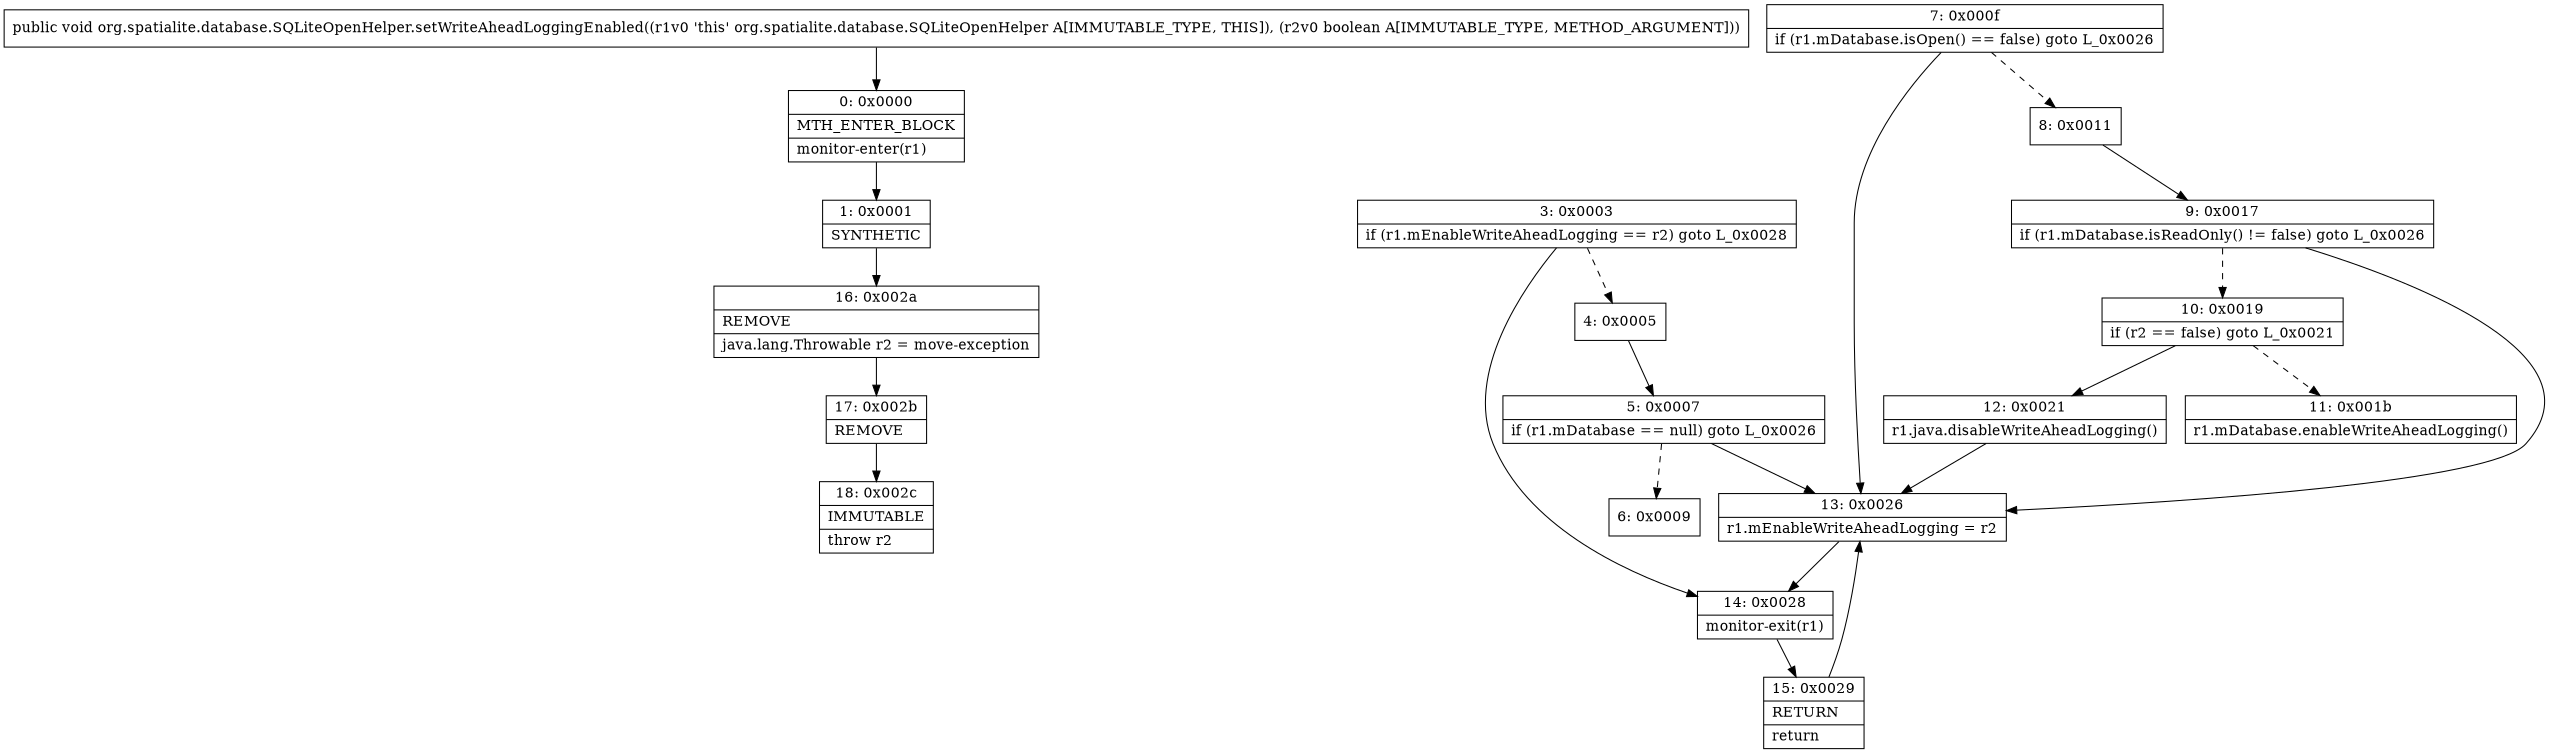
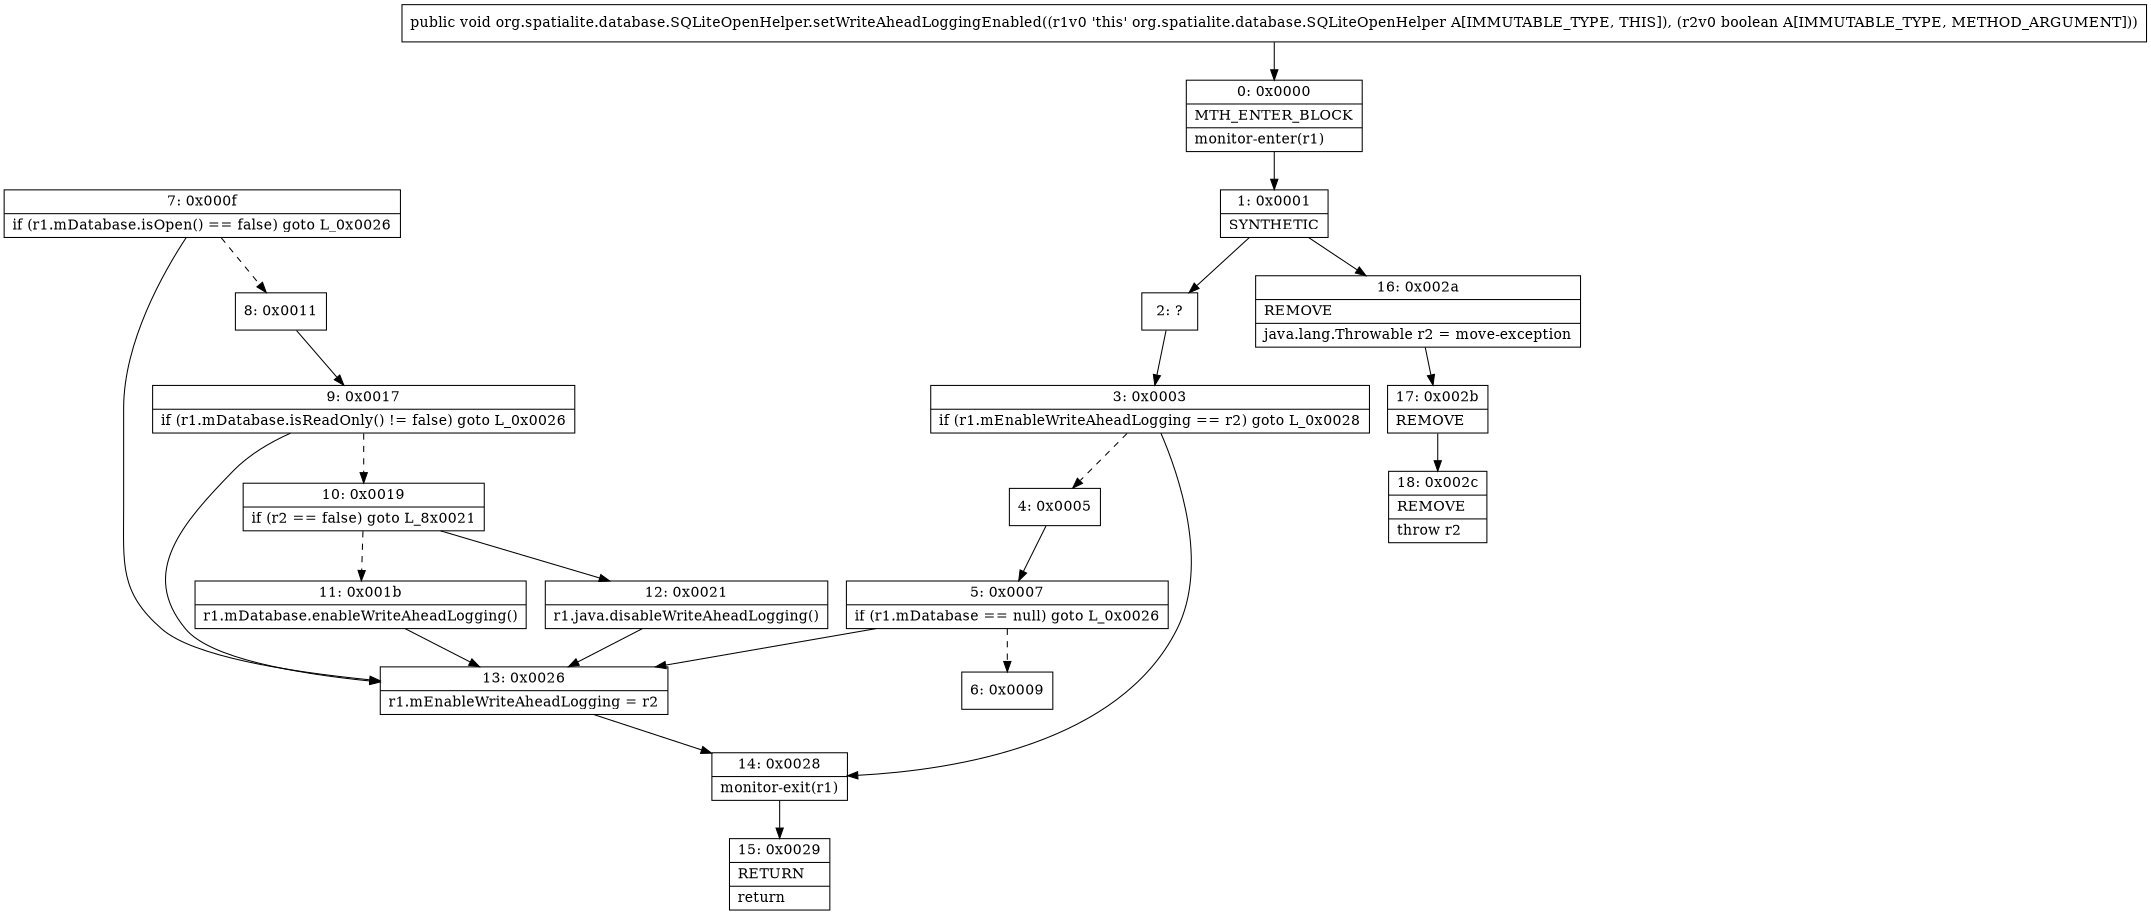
node "2: ?": added
node "10: 0x0019": text "if (r2 == false) goto L_0x0021" -> "if (r2 == false) goto L_8x0021"
node "18: 0x002c": text "IMMUTABLE" -> "REMOVE"
edge "15: 0x0029" -> "13: 0x0026": now "11: 0x001b" -> "13: 0x0026"
